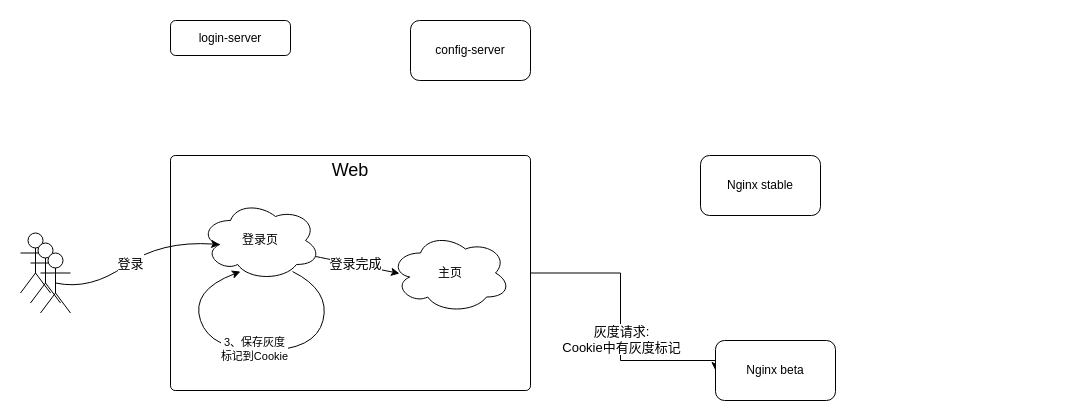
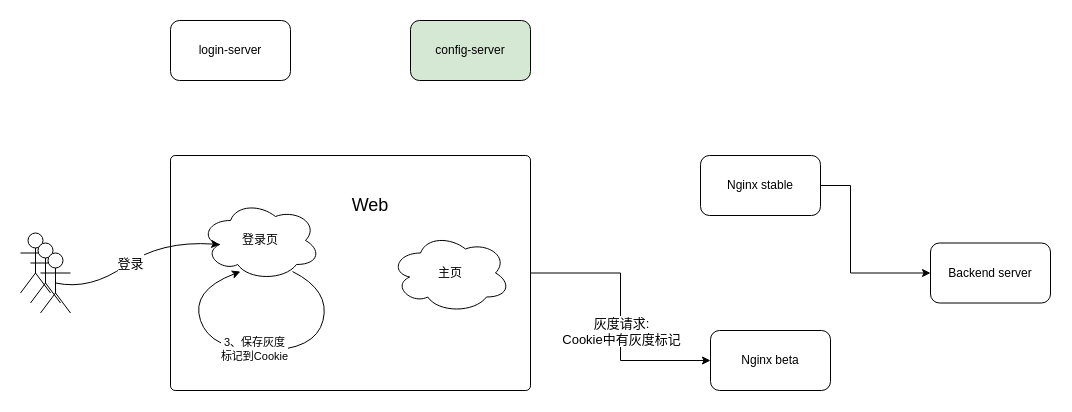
node "login-server": size 120x35 -> 120x60
node "config-server": fillcolor #ffffff -> #d5e8d4
node "Web": moved (351, 171) -> (371, 206)
edge "Nginx stable" -> "Backend server": added
edge "登录页" -> "主页": removed, label "登录完成"
node "Backend server": added
node "Nginx beta": moved (776, 371) -> (771, 361)
